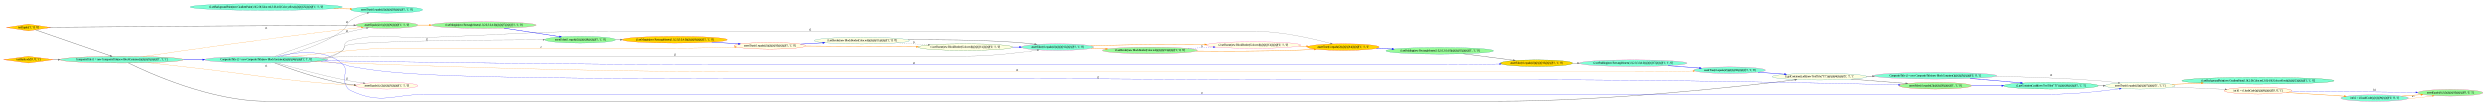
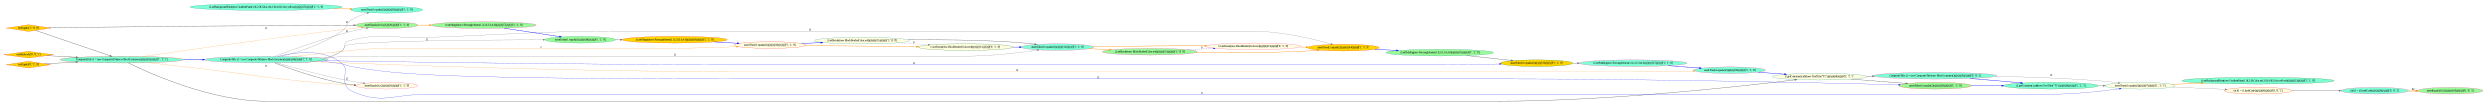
node "testEquals['0', '1', '0']": added
edge "int h1 = t1.hashCode()@@@8@@@['0', '0', '1']" -> "assertEquals(h1,h2)@@@10@@@['0', '0', '1']": removed, label "h1"
edge "int h1 = t1.hashCode()@@@8@@@['0', '0', '1']" -> "int h2 = t2.hashCode()@@@9@@@['0', '0', '1']": color darkorange -> gray40
